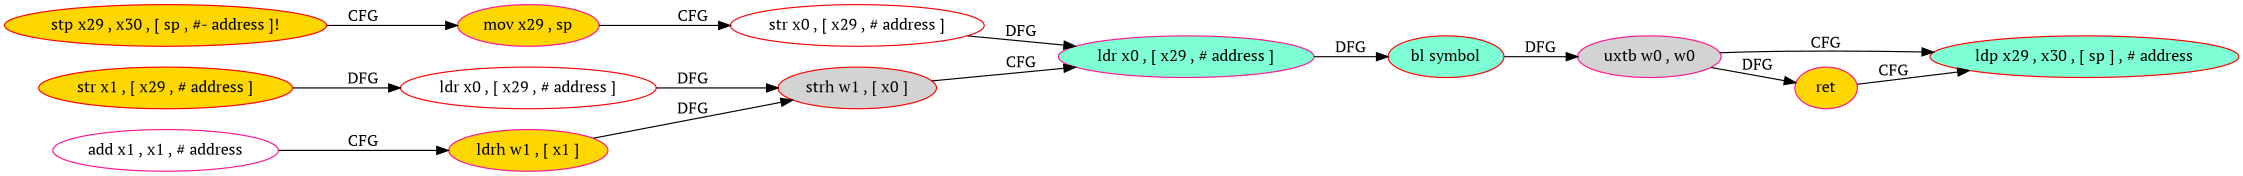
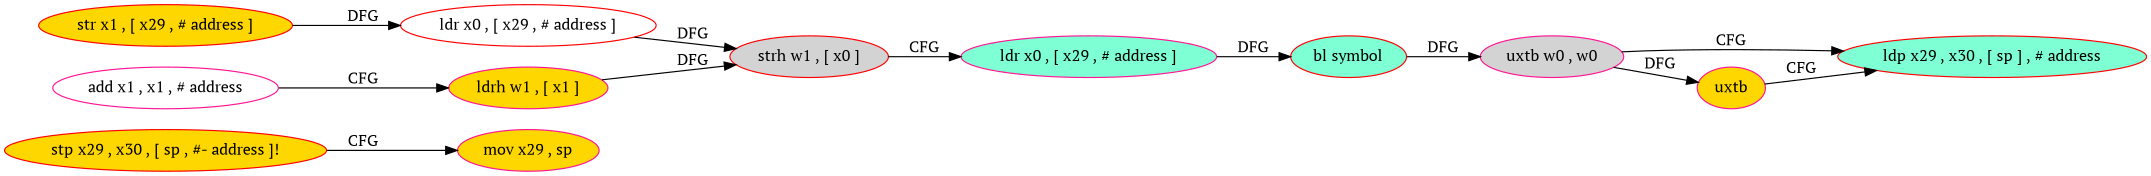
node "str x0 , [ x29 , # address ]": removed
node "ret": label "ret" -> "uxtb"
